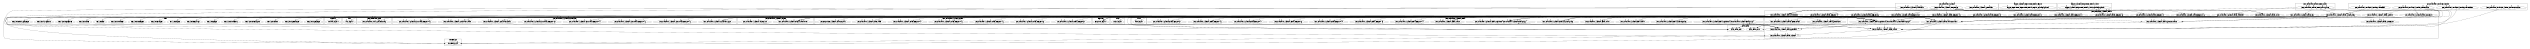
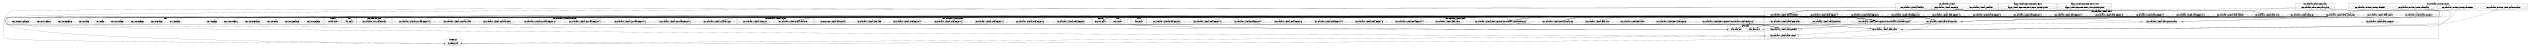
node "Tapper::ReportsDB::ReportsDB::Result::Report::sqlt_deploy_hook": label "Tapper::ReportsDB::ReportsDB::Result::Report::sqlt_deploy_hook" -> "Tapper::Schema::ReportsDB::Result::Report::sqlt_deploy_hook"
node "DBI::SQL_DECIMAL": removed
